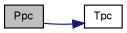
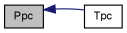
edge "Ppc" -> "Tpc": reversed
